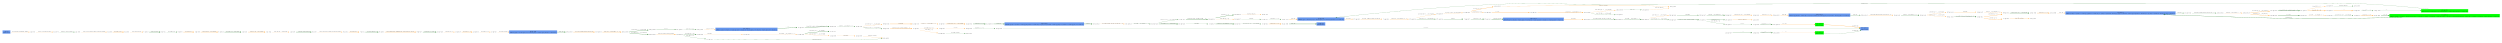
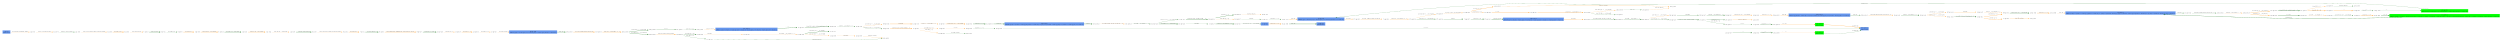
node "353 @ N52": fillcolor white -> cornflowerblue
